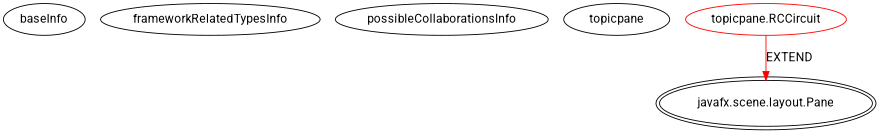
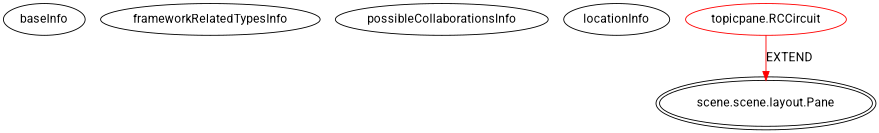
node "topicpane": label "topicpane" -> "locationInfo"
node "javafx.scene.layout.Pane": label "javafx.scene.layout.Pane" -> "scene.scene.layout.Pane"
